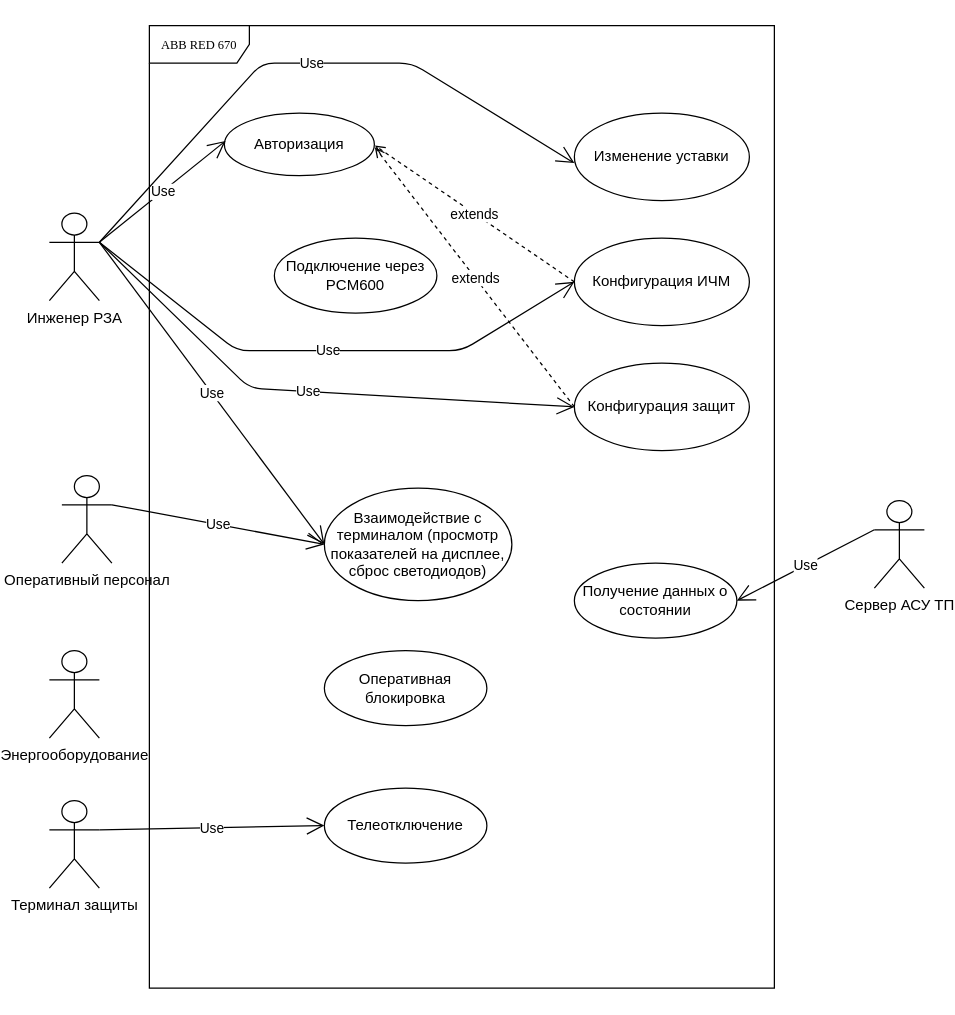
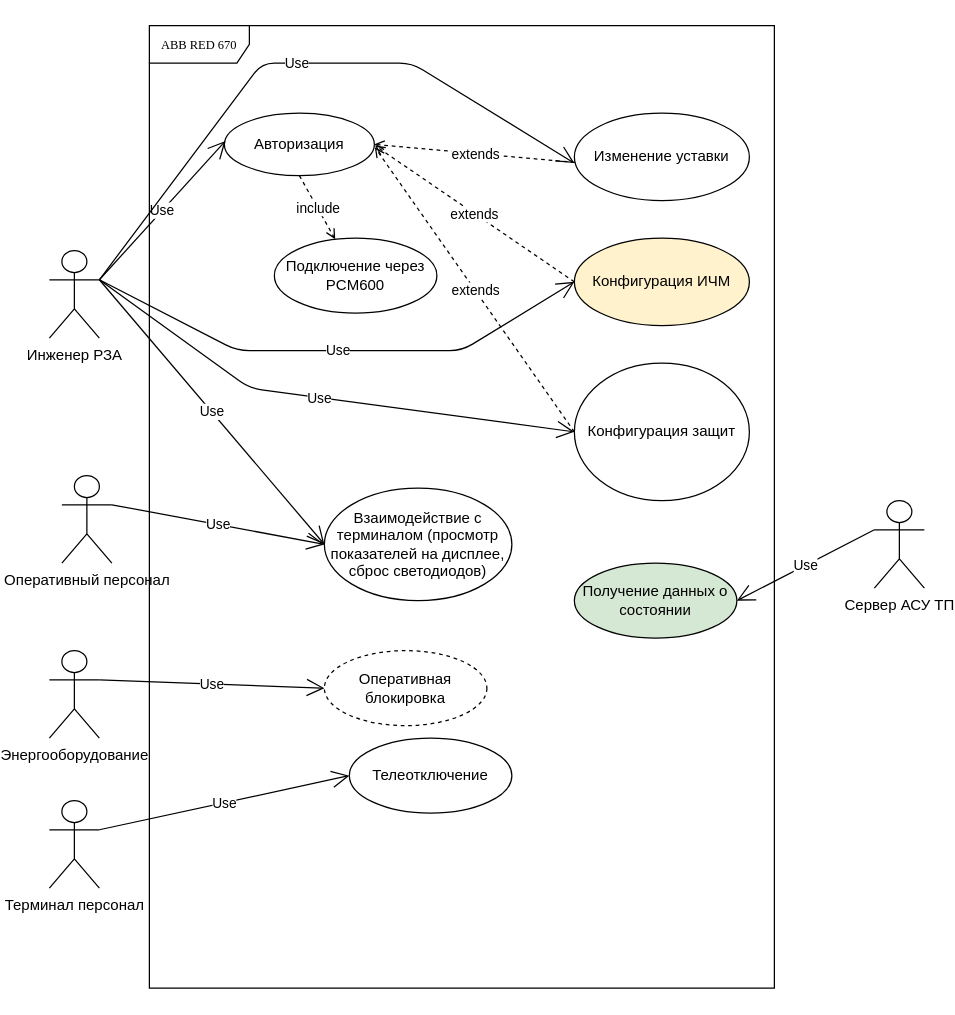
edge "Изменение уставки" -> "Авторизация": added, label "extends"
edge "Авторизация" -> "Подключение через PCM600": added, label "include"
node "Инженер РЗА": moved (74, 257) -> (74, 294)
node "Конфигурация ИЧМ": fillcolor #ffffff -> #fff2cc
node "Конфигурация защит": size 175x88 -> 175x138
node "Получение данных о состоянии": fillcolor #ffffff -> #d5e8d4
edge "Энергооборудование" -> "Оперативная блокировка": added, label "Use"
node "Оперативная блокировка": style solid -> dashed
node "Телеотключение": moved (406, 826) -> (431, 776)
node "Терминал защиты": label "Терминал защиты" -> "Терминал персонал"
